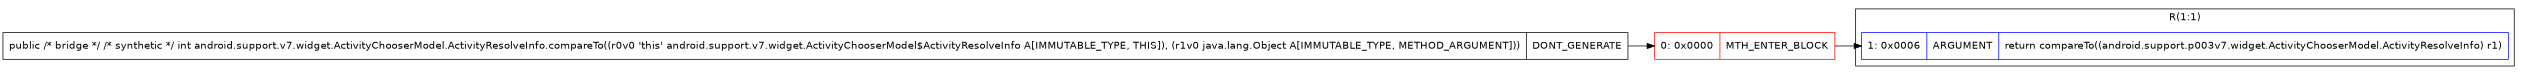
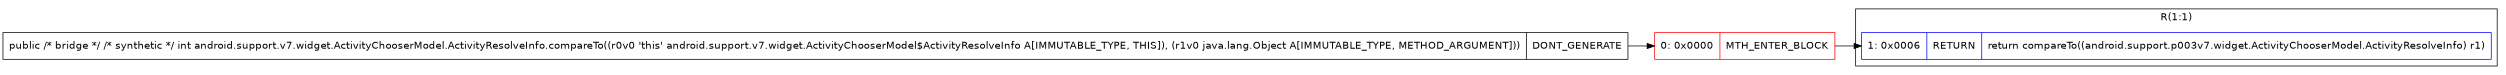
node "1: 0x0006": text "ARGUMENT" -> "RETURN"
